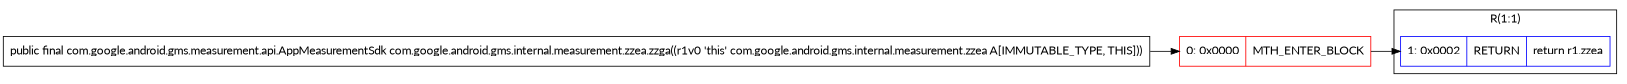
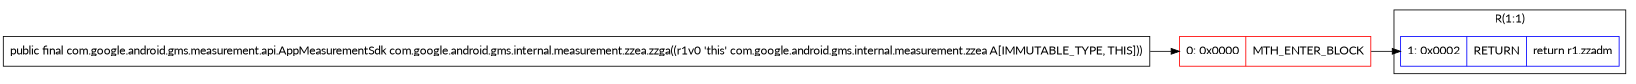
node "1: 0x0002": text "return r1.zzea" -> "return r1.zzadm"
